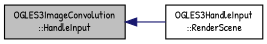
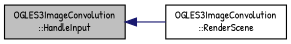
node "OGLES3HandleInput ::RenderScene": label "OGLES3HandleInput ::RenderScene" -> "OGLES3ImageConvolution ::RenderScene"
